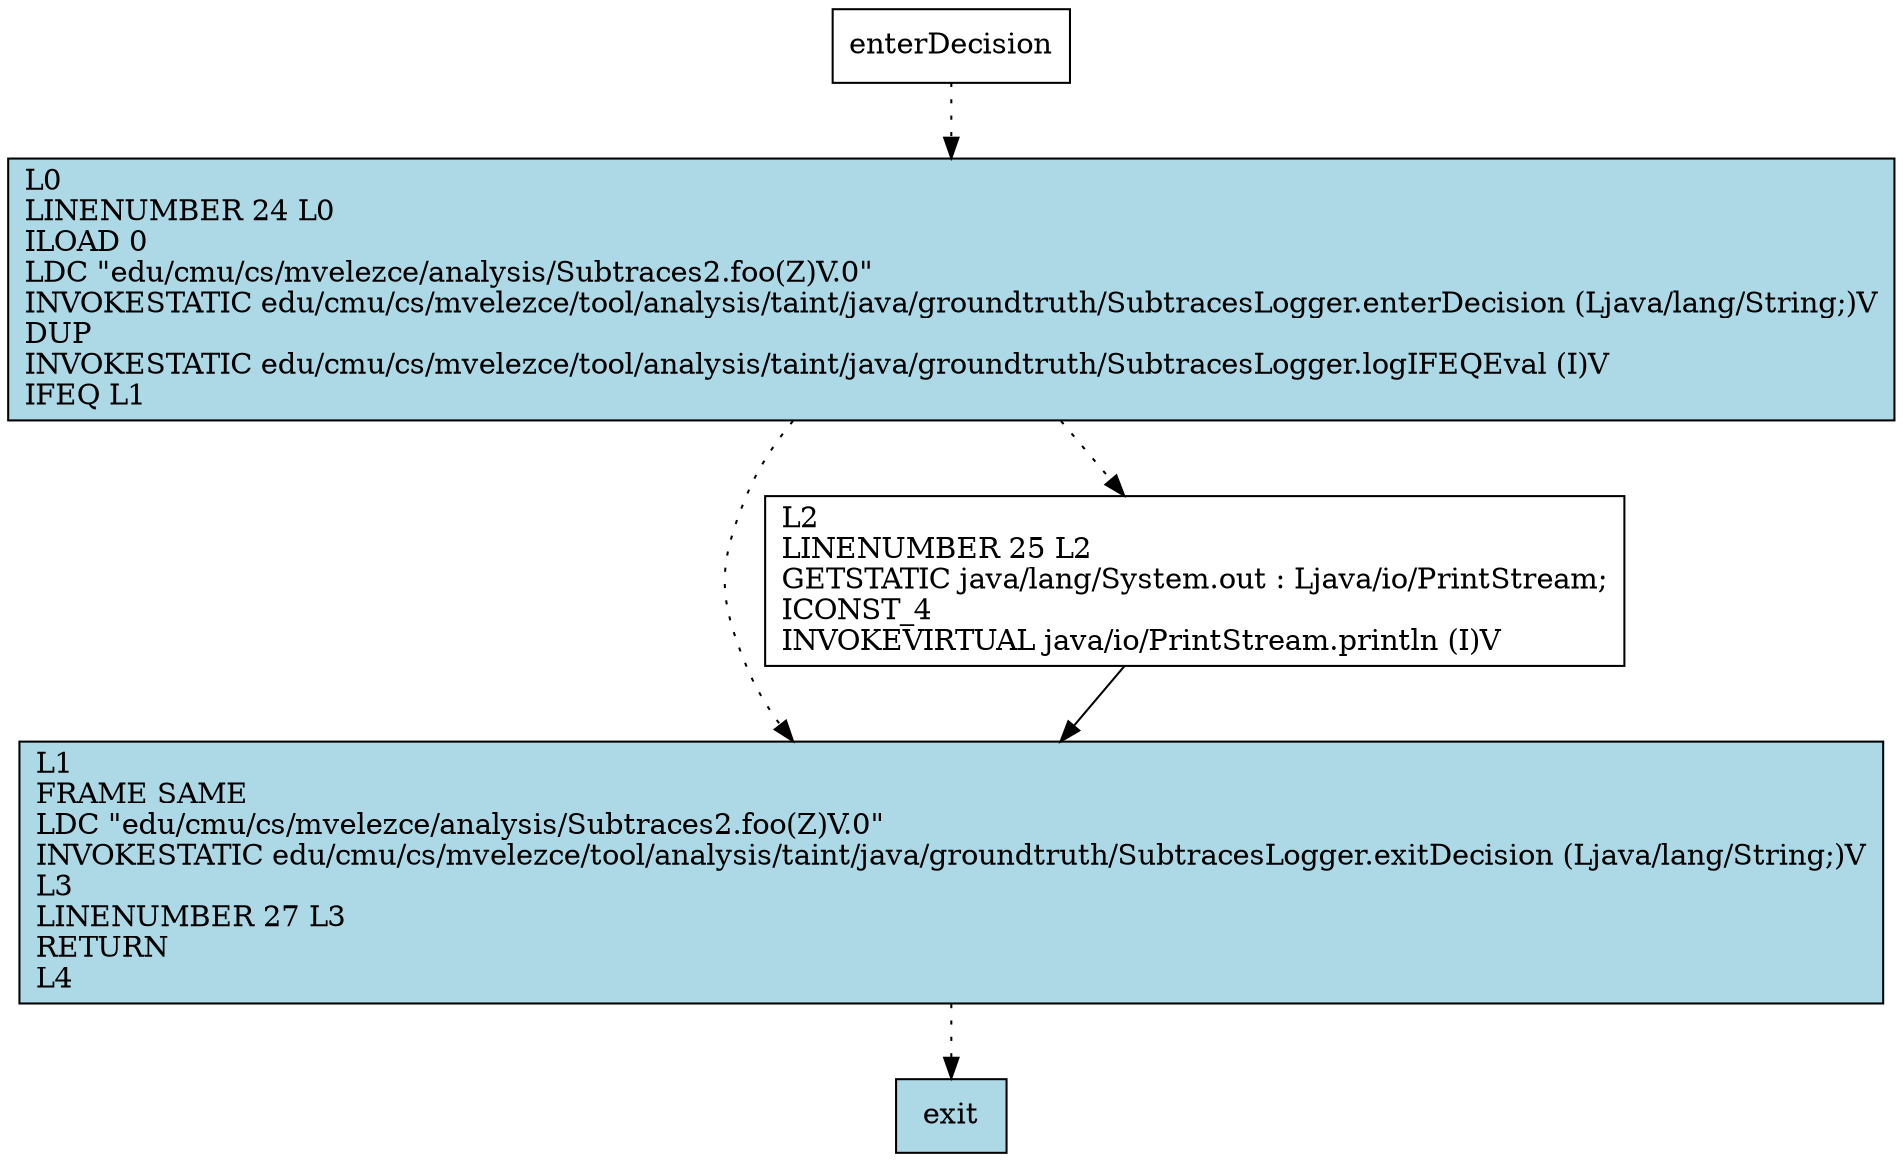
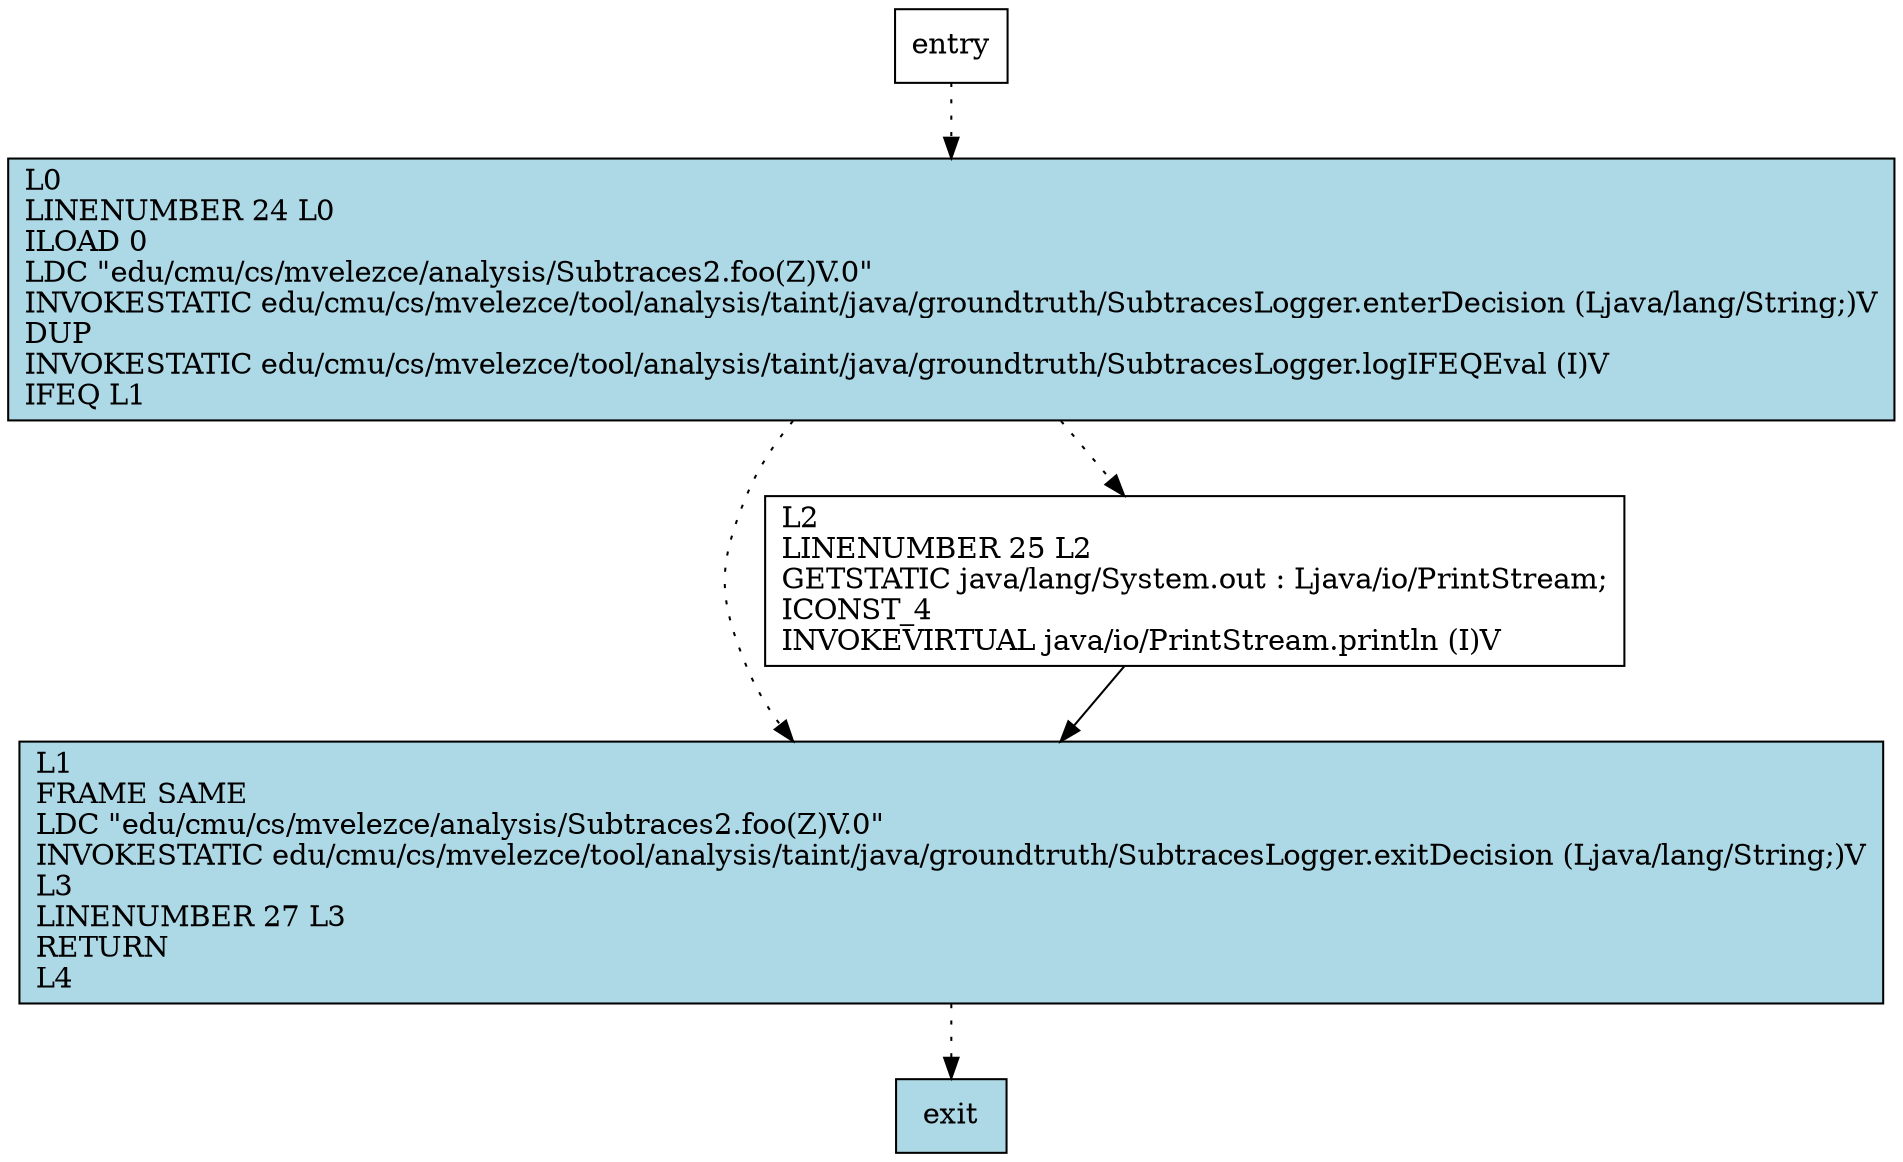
node "enterDecision": label "enterDecision" -> "entry"
